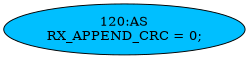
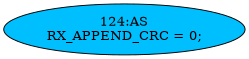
node "120:AS RX_APPEND_CRC = 0;": label "120:AS RX_APPEND_CRC = 0;" -> "124:AS RX_APPEND_CRC = 0;"
